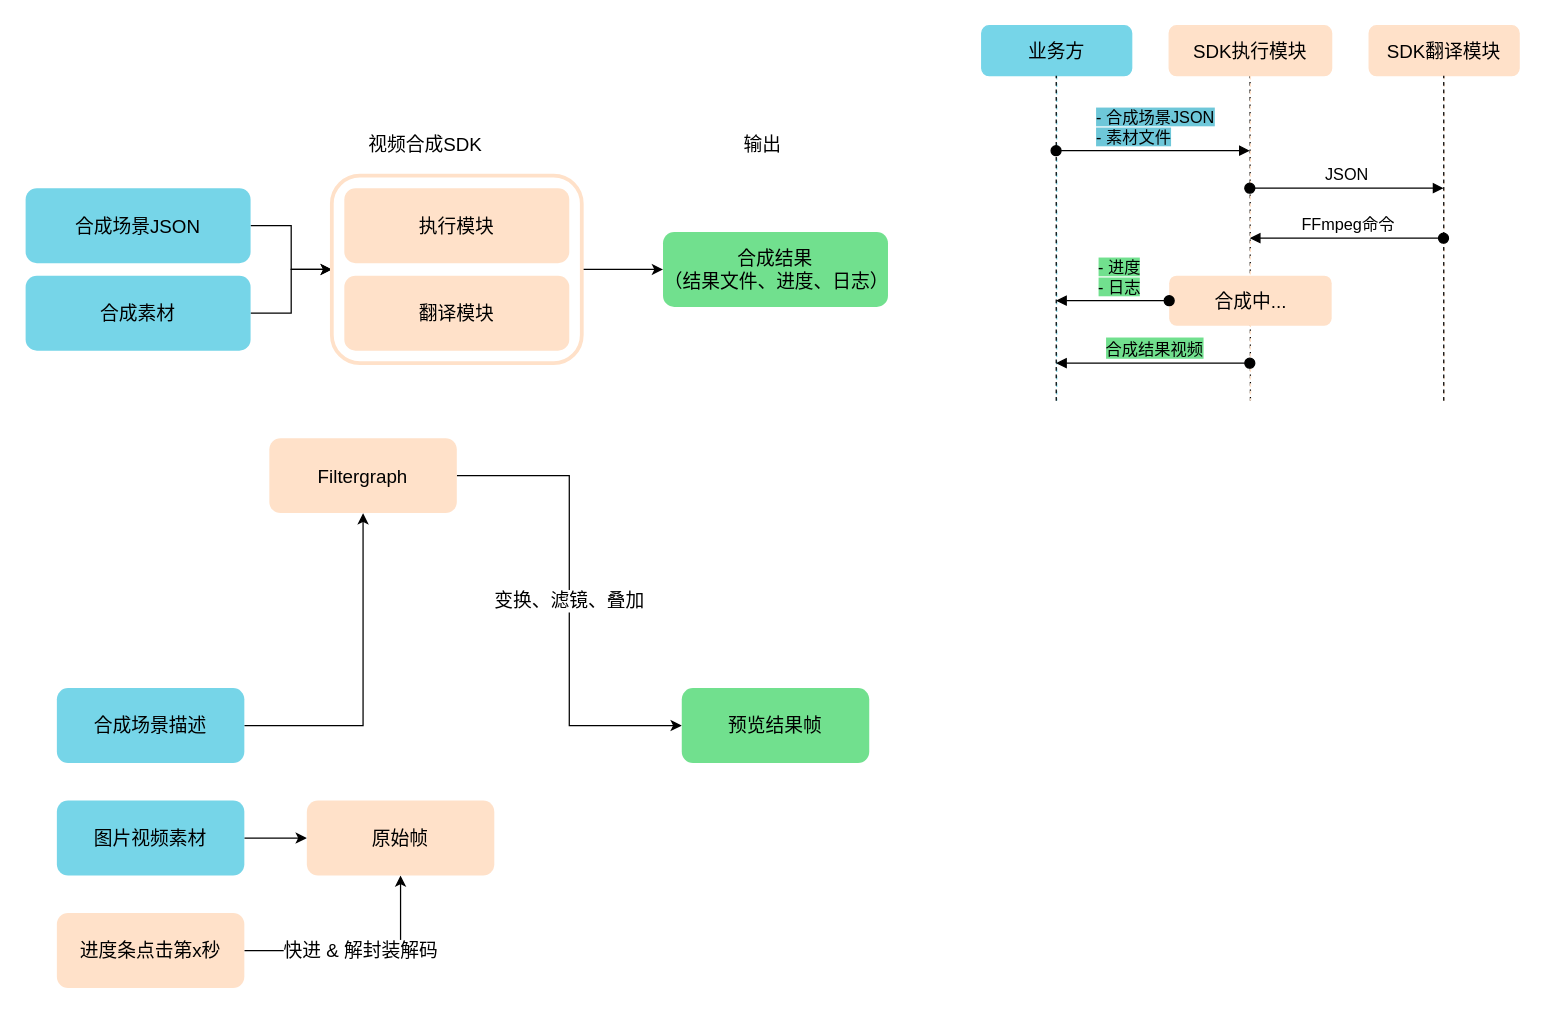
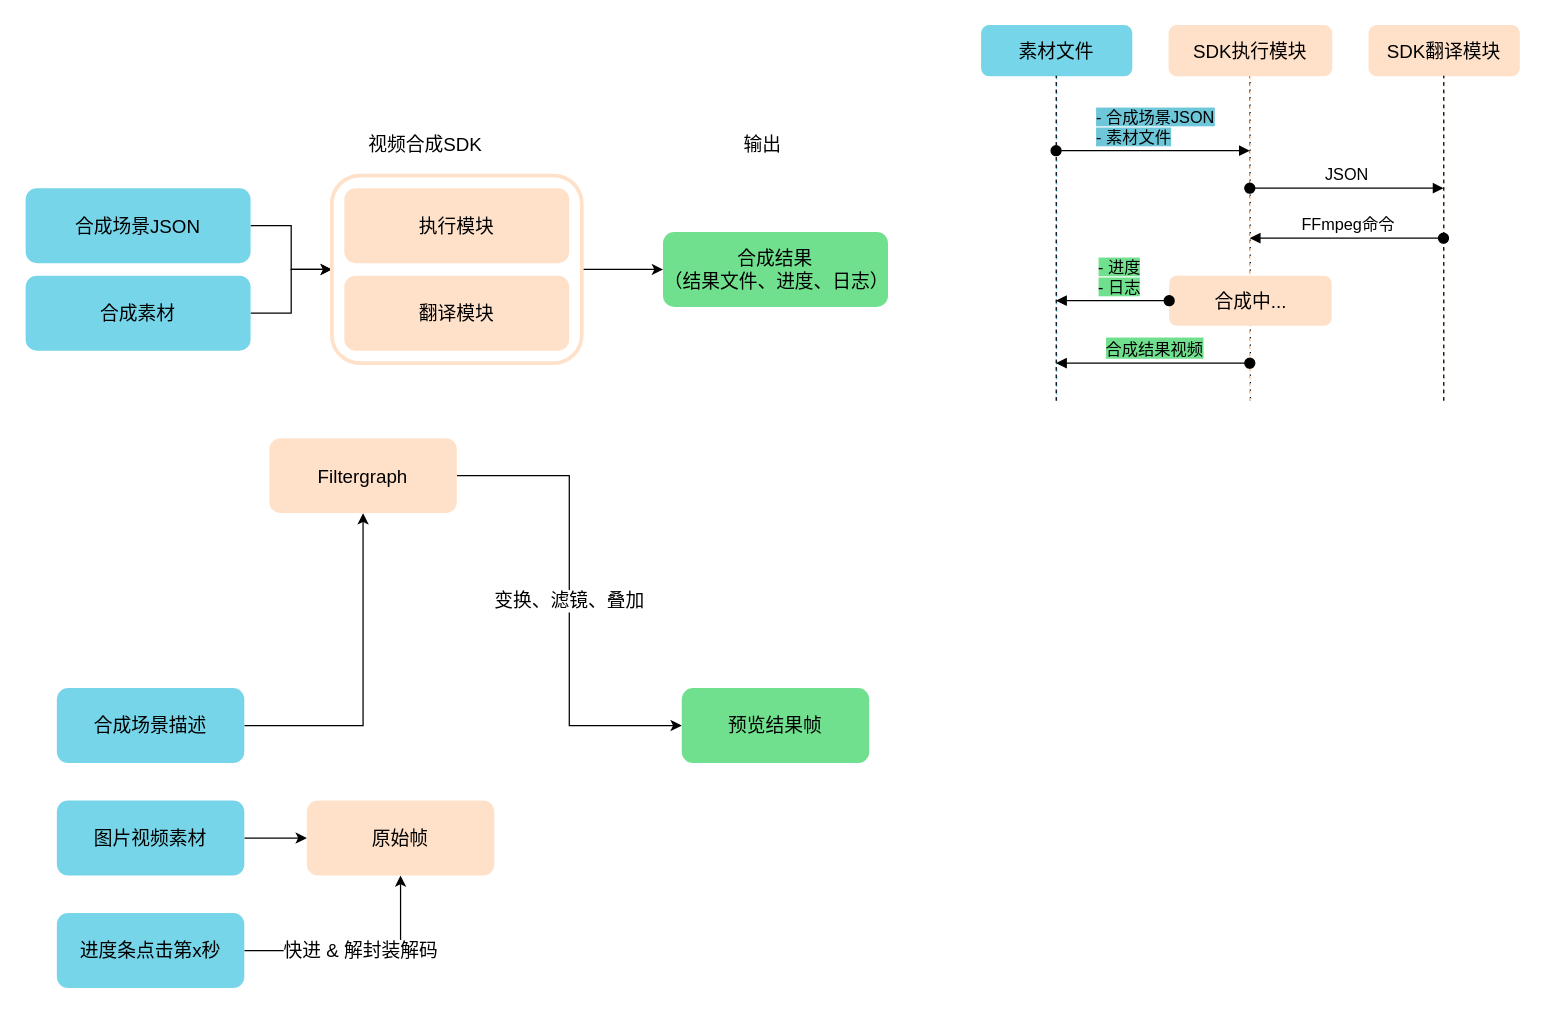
node "业务方": label "业务方" -> "素材文件"
node "进度条点击第x秒": fillcolor #ffe1c9 -> #76d5e8
